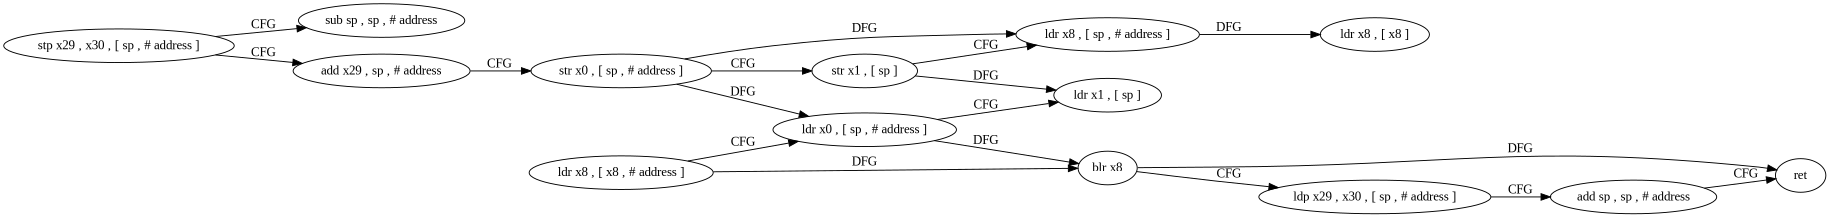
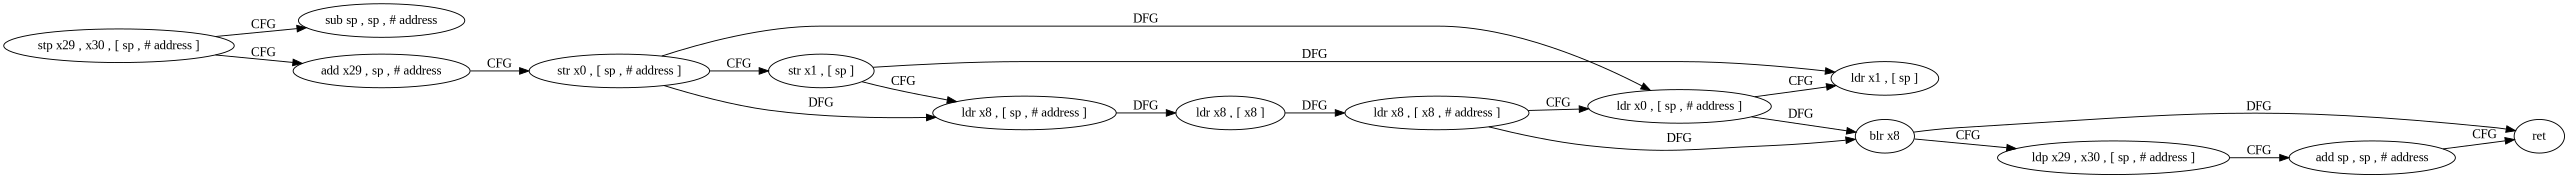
edge "ldr x8 , [ x8 ]" -> "ldr x8 , [ x8 , # address ]": added, label "DFG"
